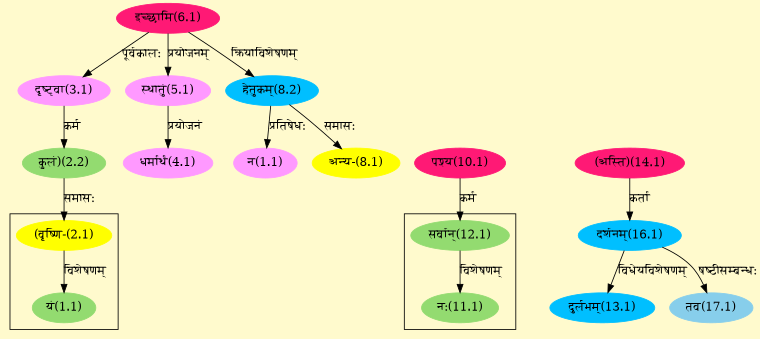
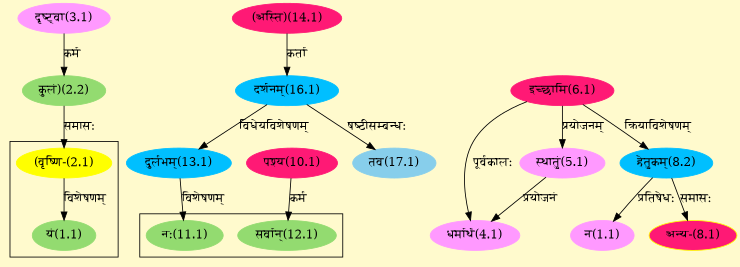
edge "इच्छामि(6.1)" -> "दृष्ट्वा(3.1)": now "इच्छामि(6.1)" -> "धर्मार्थं(4.1)"
node "अन्य-(8.1)": fillcolor #ffff00 -> #ff1975
edge "सर्वान्(12.1)" -> "नः(11.1)": now "दुर्लभम्(13.1)" -> "नः(11.1)"
